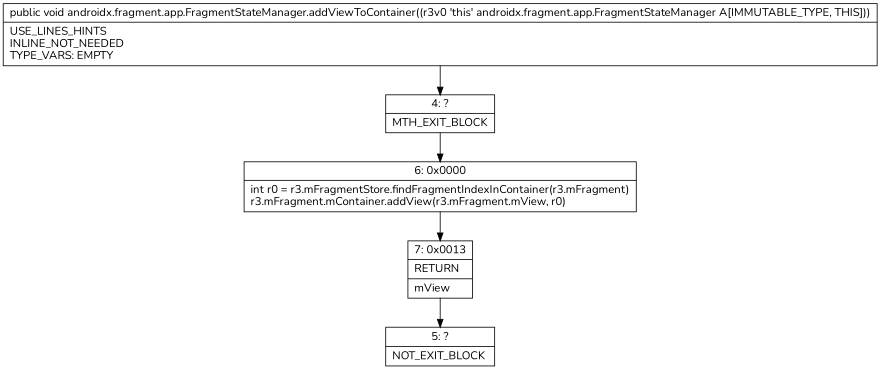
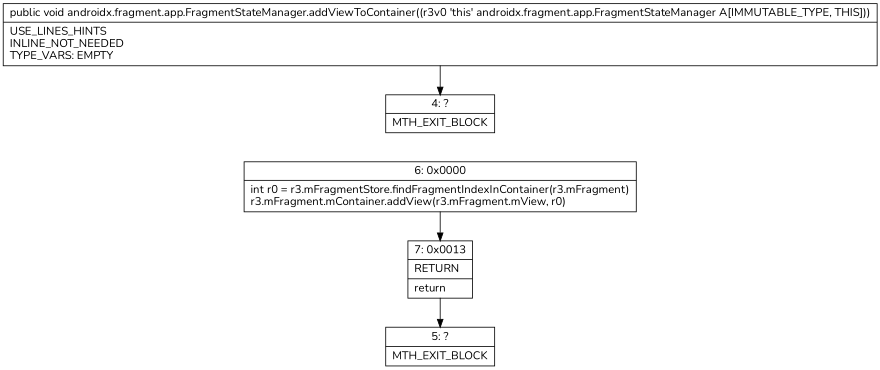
edge "4: ?" -> "6: 0x0000": removed
node "7: 0x0013": text "mView" -> "return"
node "5: ?": text "NOT_EXIT_BLOCK" -> "MTH_EXIT_BLOCK"
